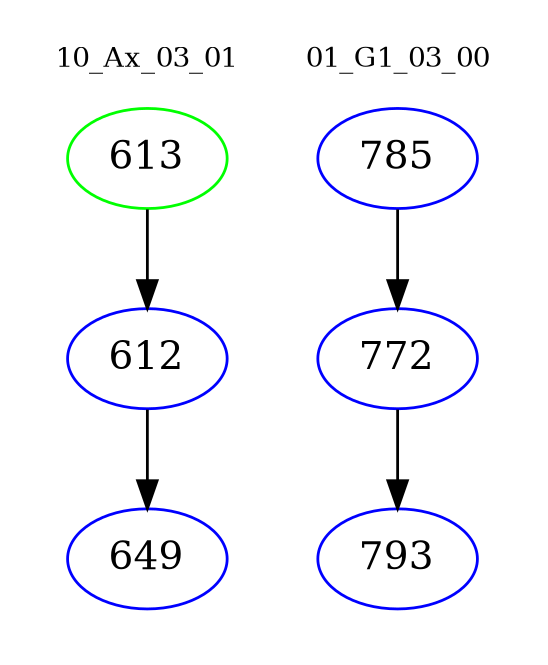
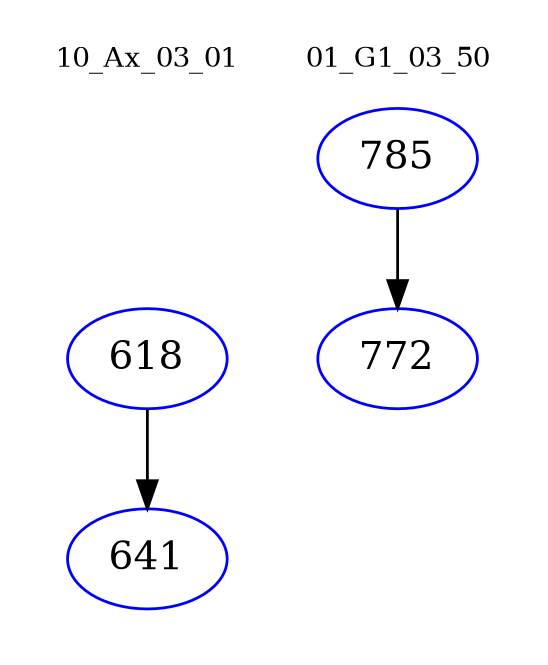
cluster "01_G1_03_00": label "01_G1_03_00" -> "01_G1_03_50"
node "613": removed
node "612": label "612" -> "618"
node "649": label "649" -> "641"
node "793": removed
